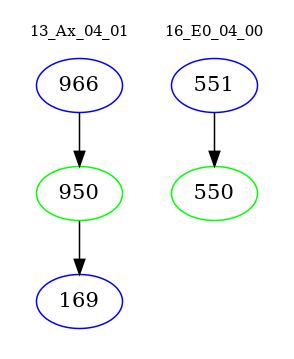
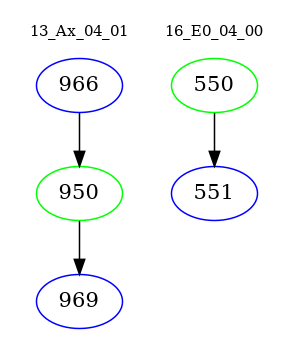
edge "551" -> "550": reversed
node "169": label "169" -> "969"
